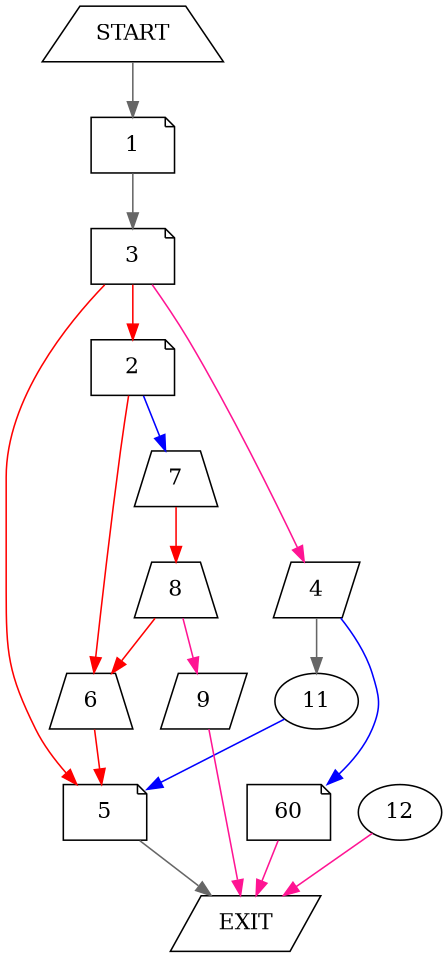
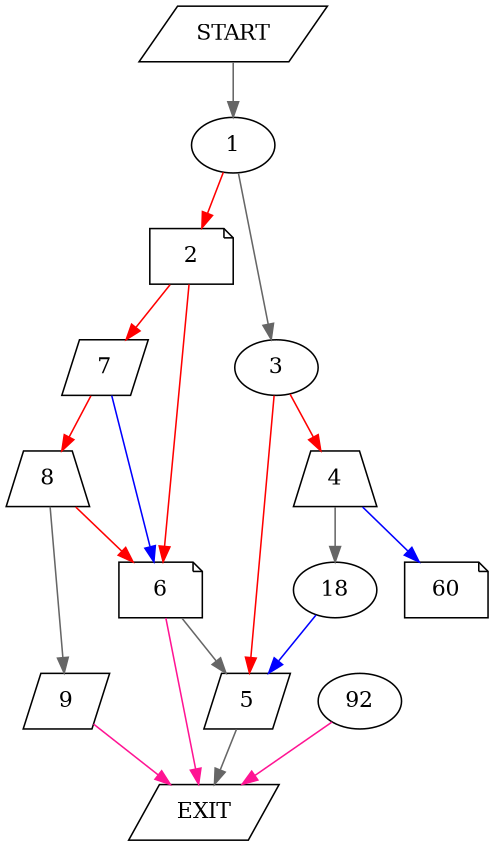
node "START": shape trapezium -> parallelogram
node "1": shape note -> ellipse
node "3": shape note -> ellipse
edge "3" -> "2": now "1" -> "2"
edge "3" -> "4": color deeppink -> red
edge "2" -> "7": color blue -> red
edge "7" -> "6": added
node "7": shape trapezium -> parallelogram
node "4": shape parallelogram -> trapezium
edge "8" -> "9": color deeppink -> gray40
node "6": shape trapezium -> note
node "11": label "11" -> "18"
edge "6" -> "5": color red -> gray40
node "5": shape note -> parallelogram
node "12": label "12" -> "92"
edge "60" -> "EXIT": now "6" -> "EXIT"
